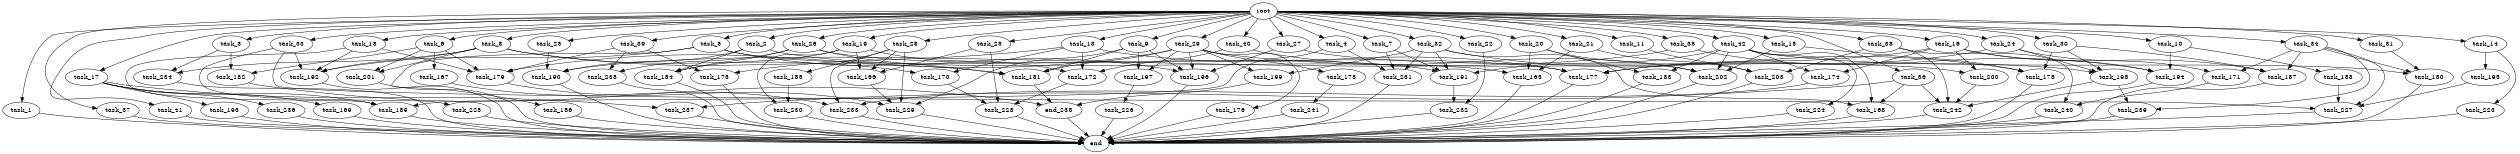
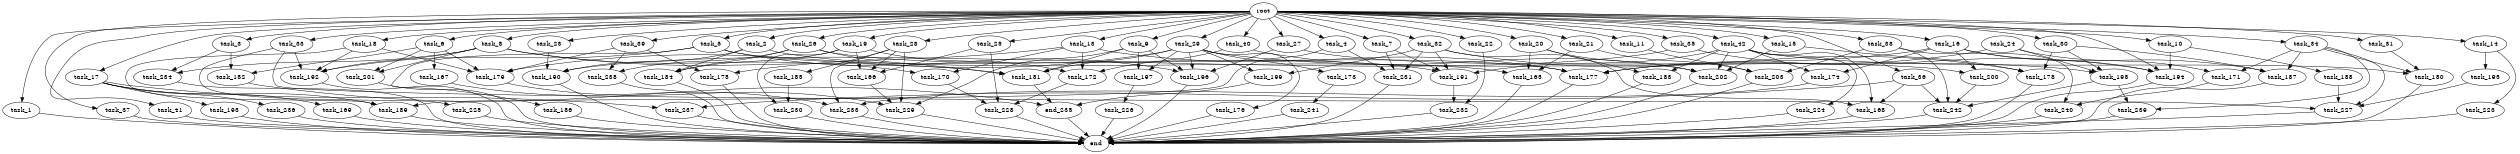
edge "root" -> "task_24": now "root" -> "task_194"
